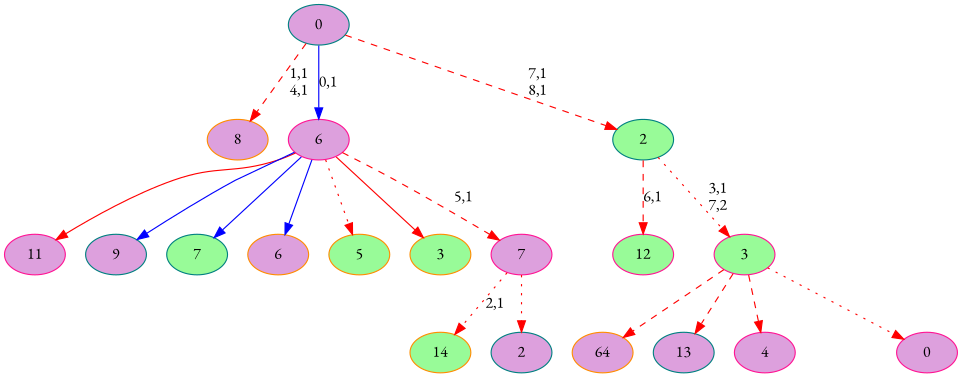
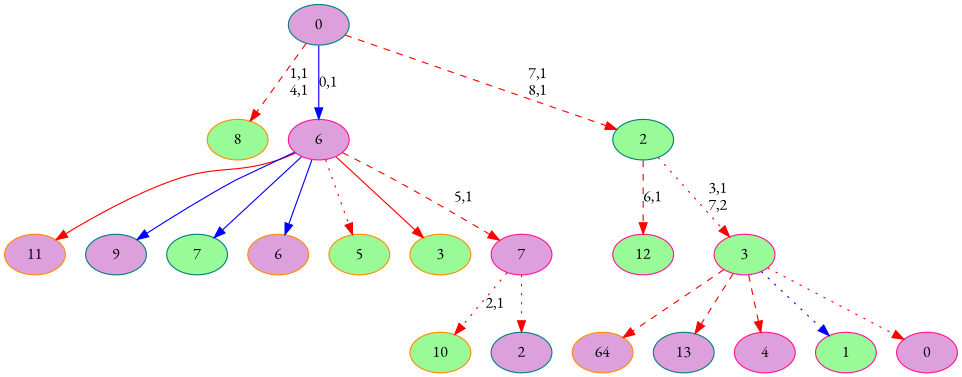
node "8": fillcolor plum -> palegreen
node "11": color deeppink -> darkorange
node "14": label "14" -> "10"
node "1": added
